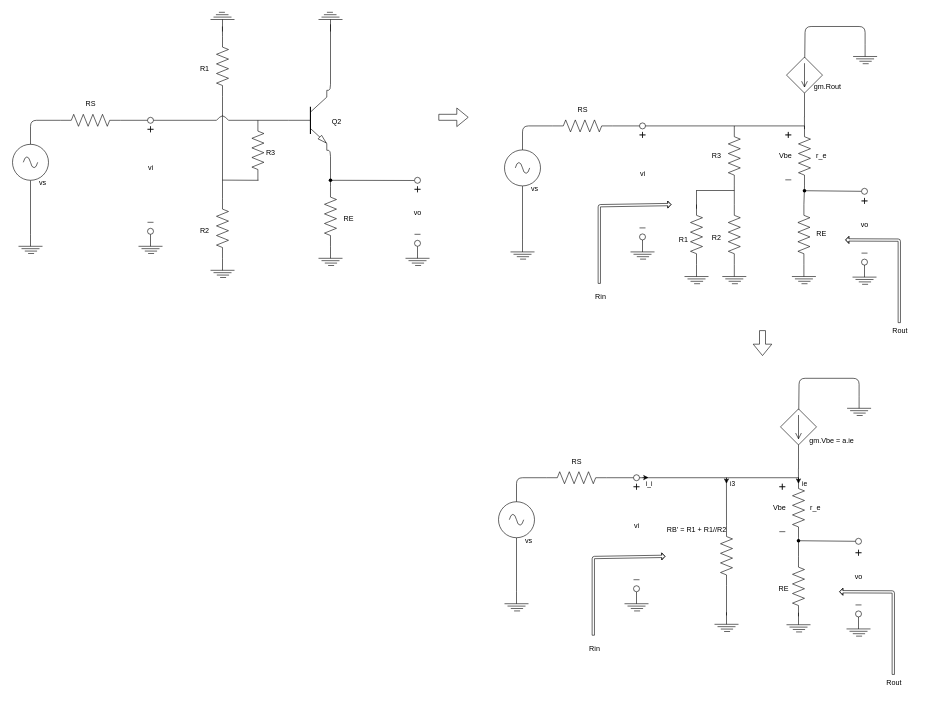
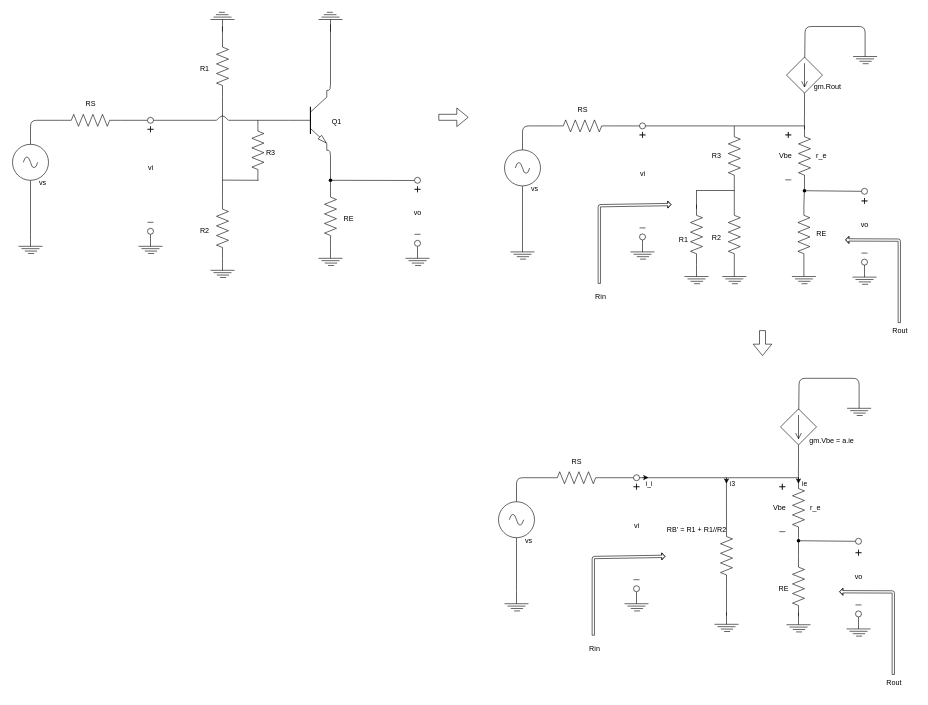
node "Q2": label "Q2" -> "Q1"
